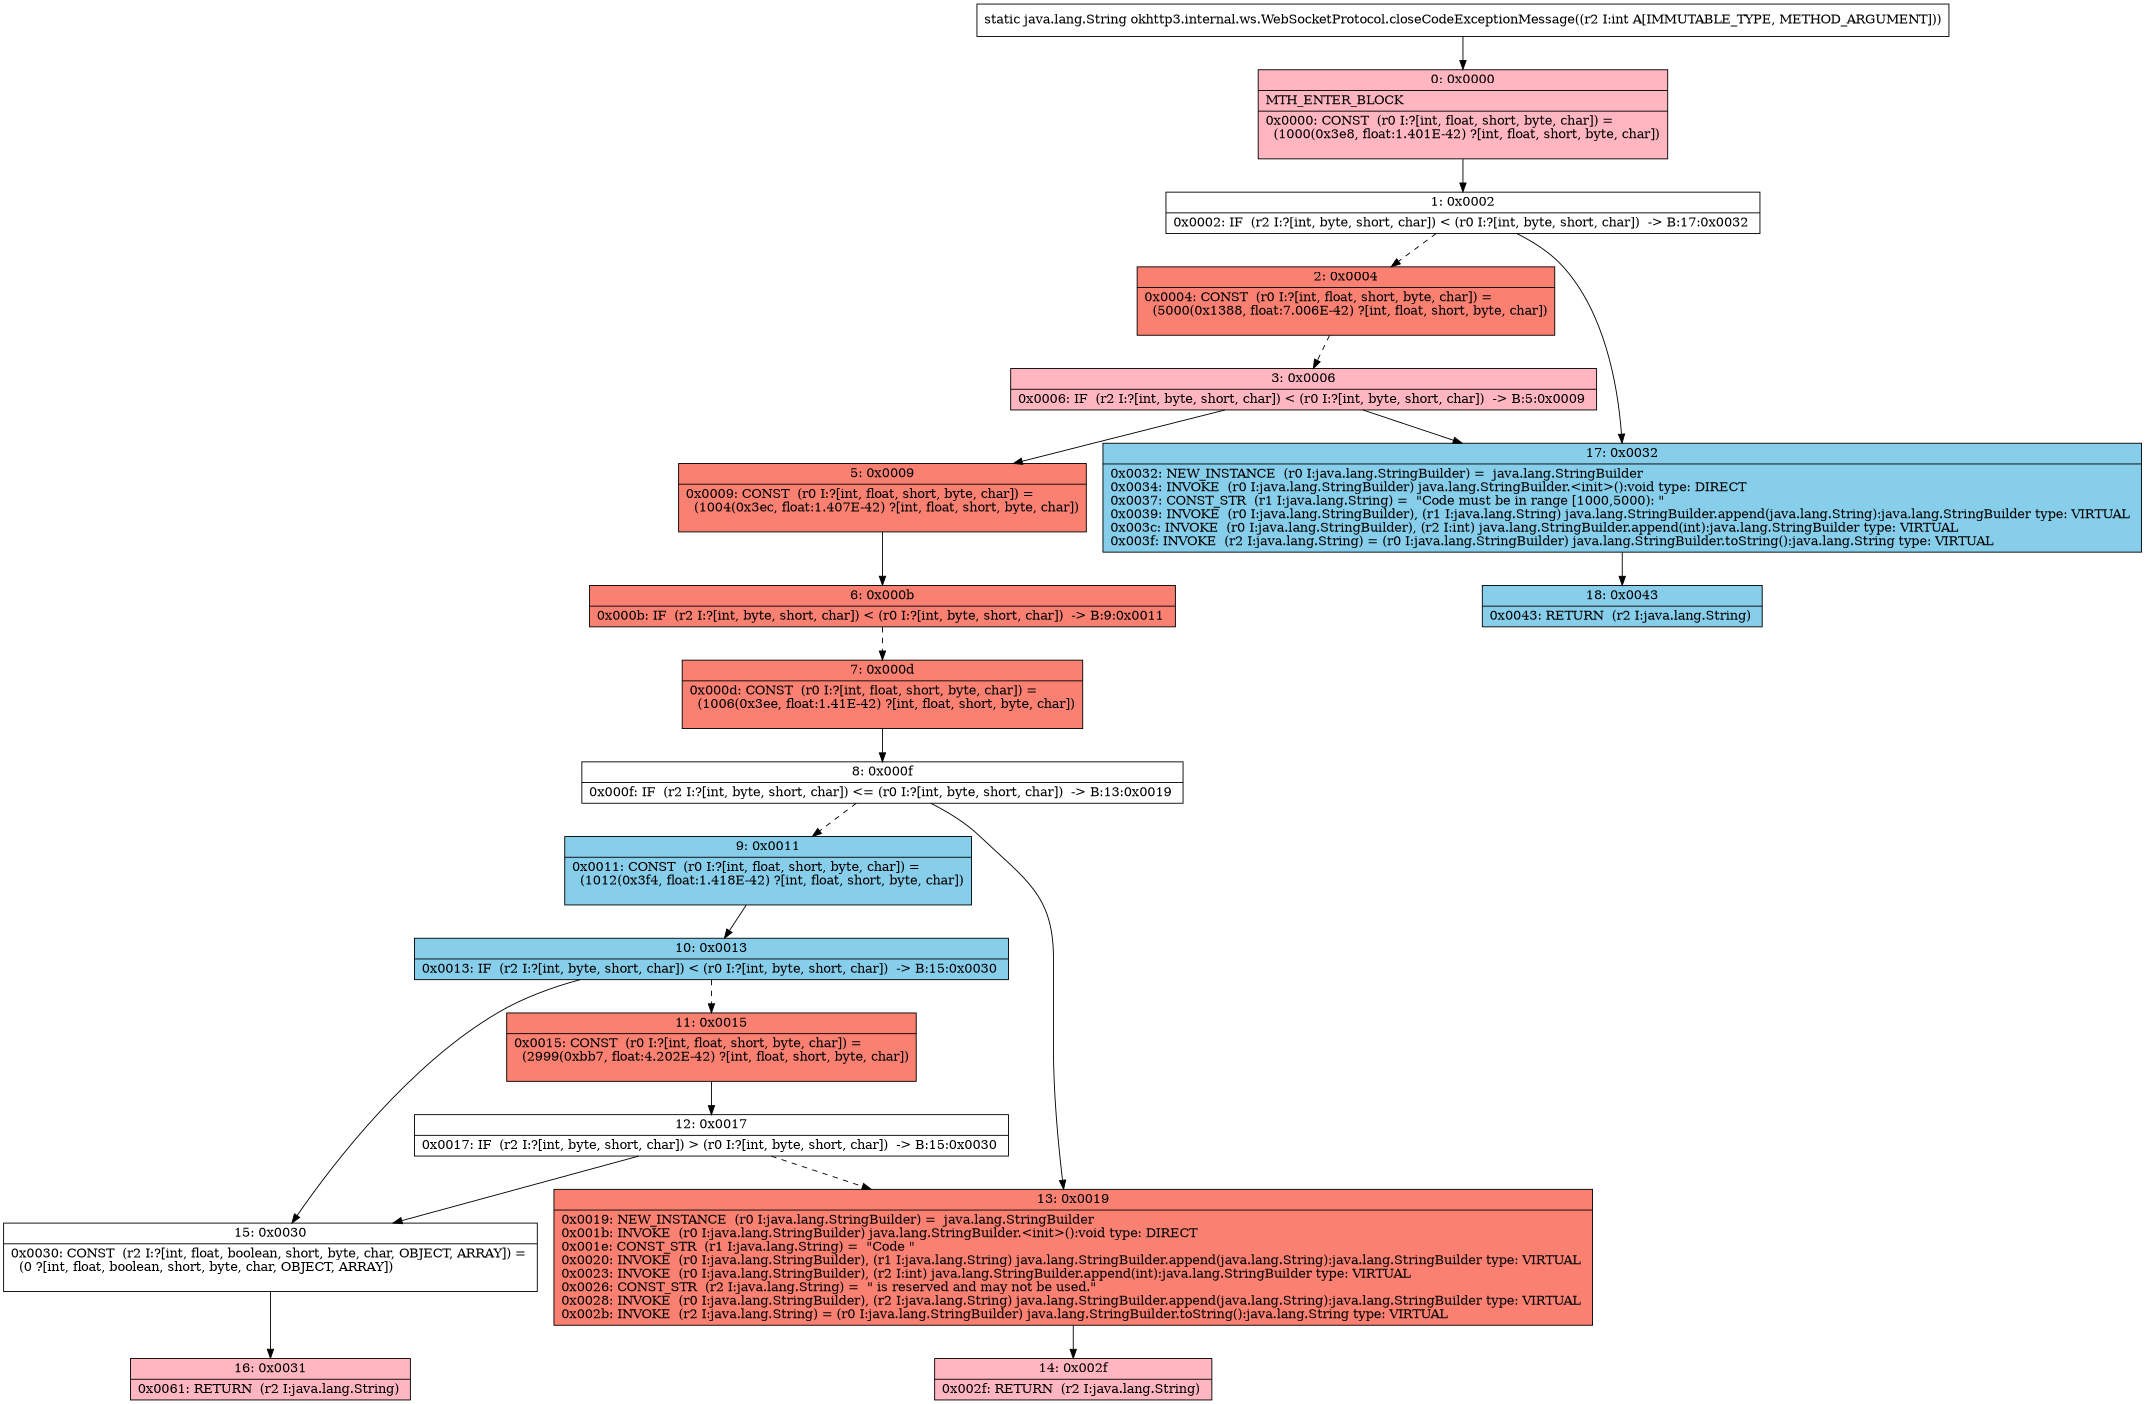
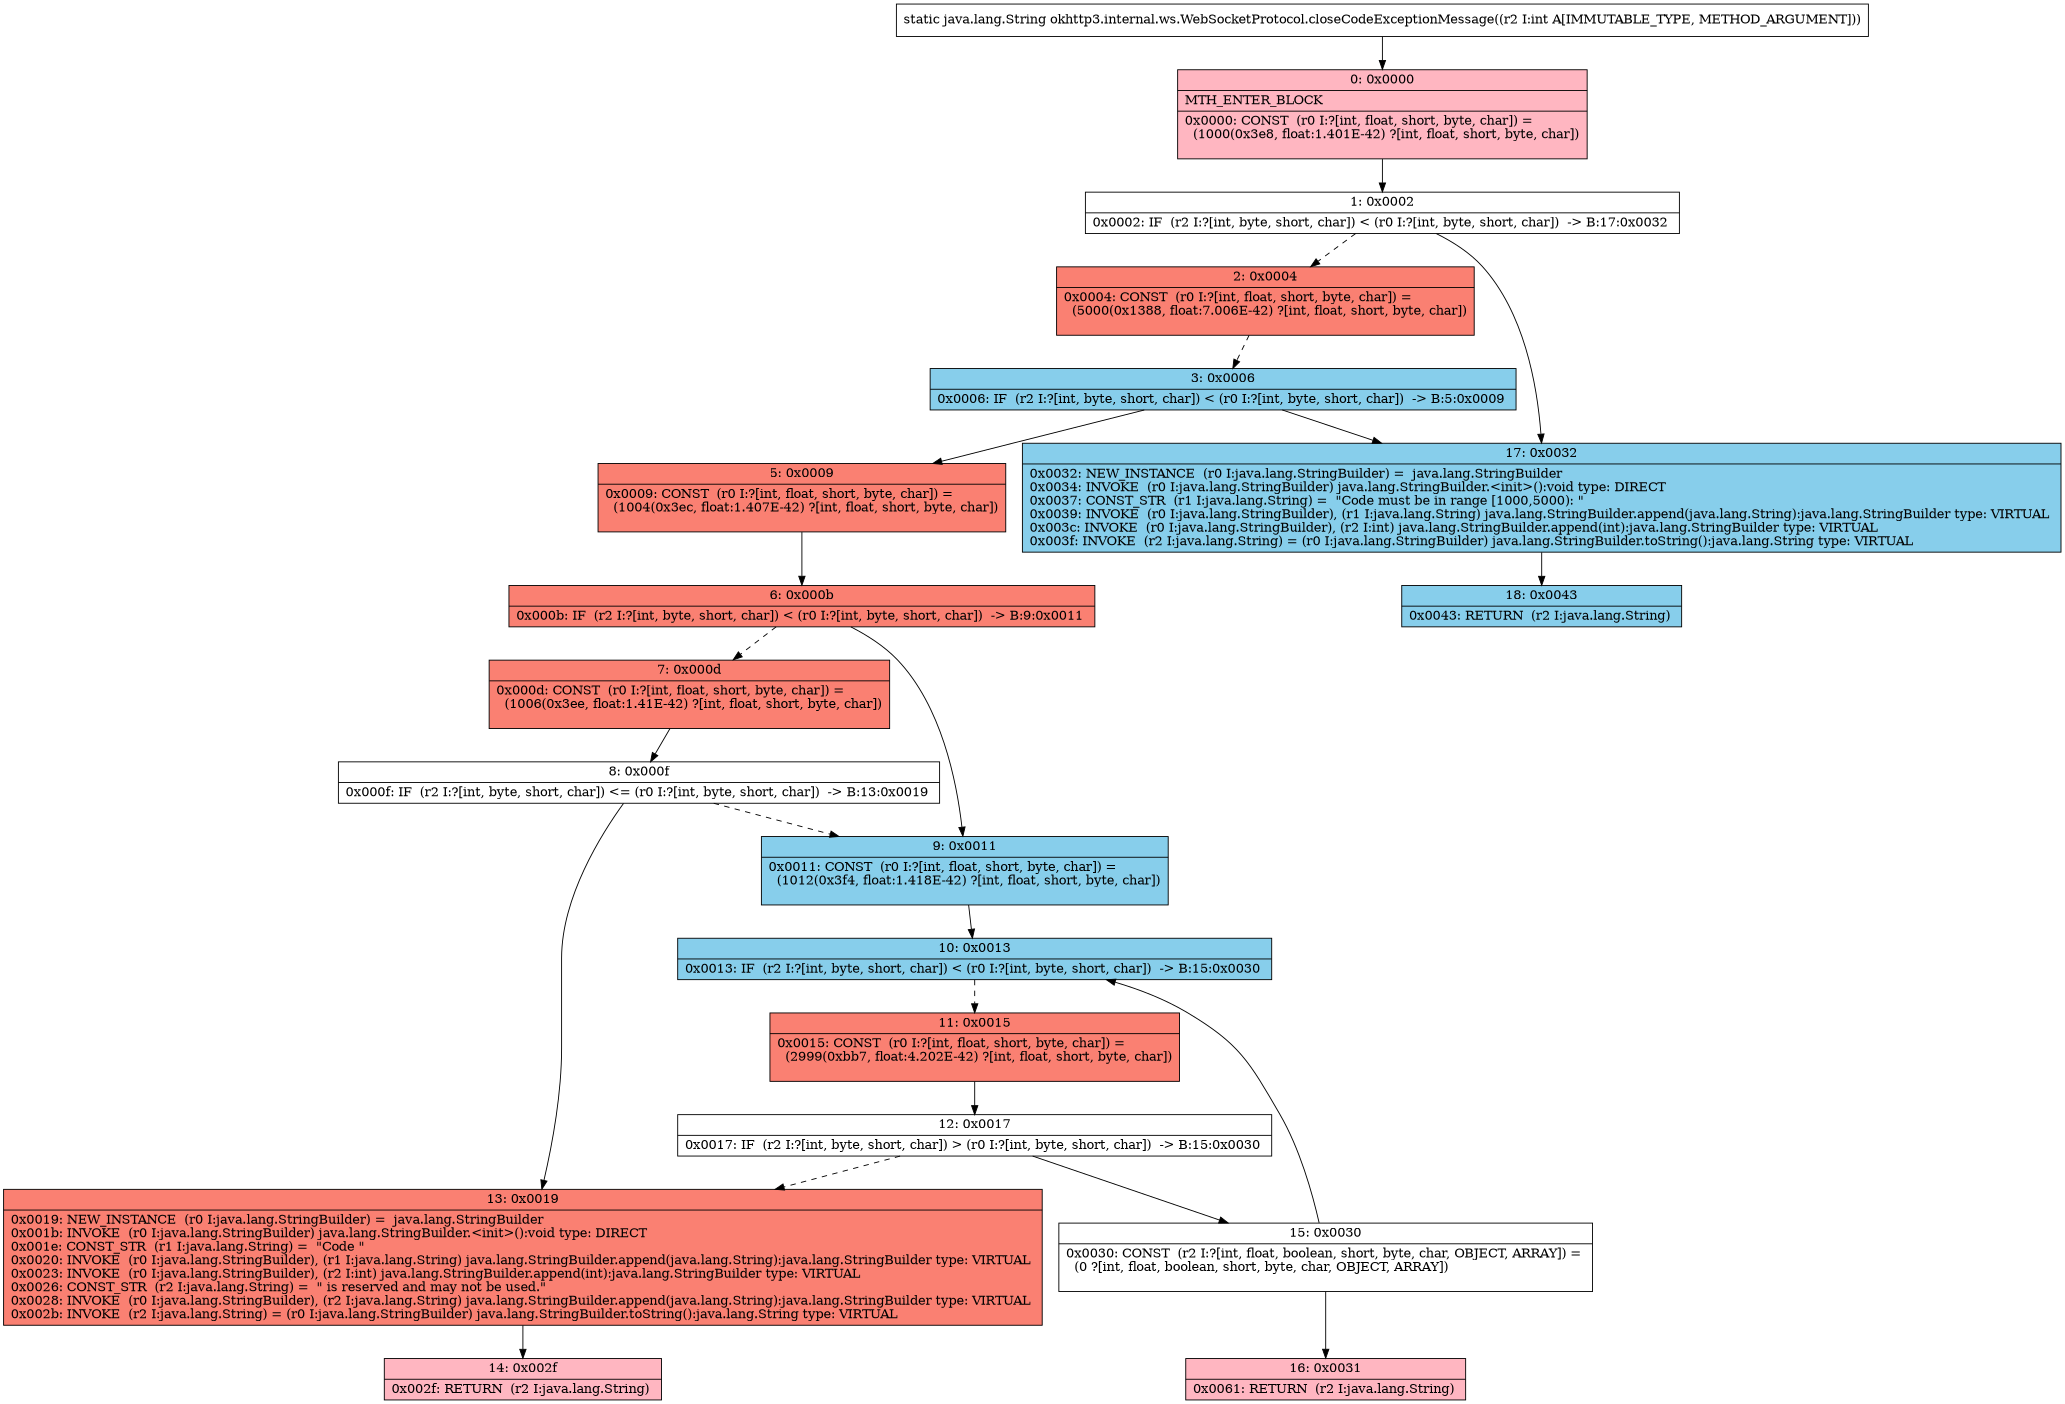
node "3: 0x0006": fillcolor lightpink -> skyblue
edge "6: 0x000b" -> "9: 0x0011": added
edge "10: 0x0013" -> "15: 0x0030": reversed
